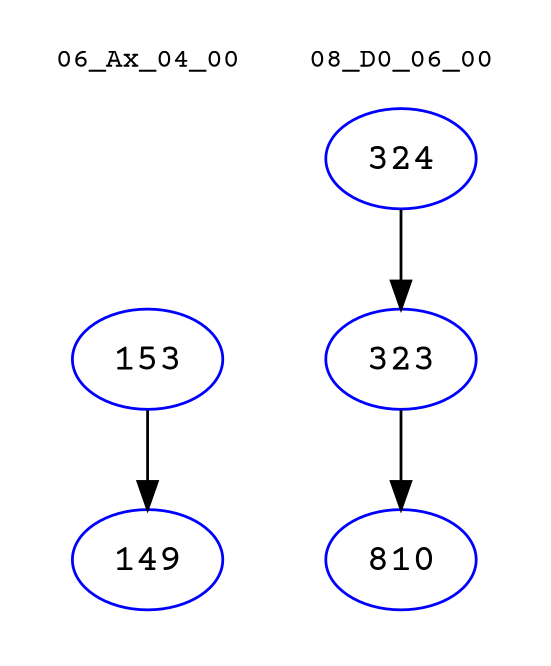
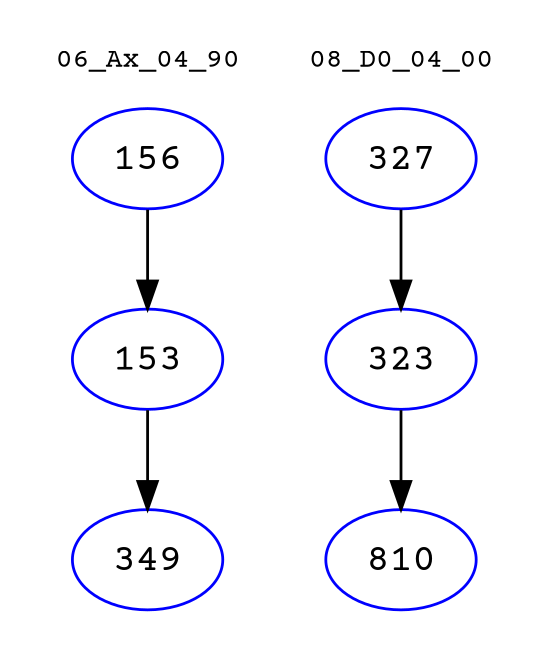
cluster "06_Ax_04_00": label "06_Ax_04_00" -> "06_Ax_04_90"
cluster "08_D0_06_00": label "08_D0_06_00" -> "08_D0_04_00"
node "156": added
node "324": label "324" -> "327"
node "149": label "149" -> "349"
